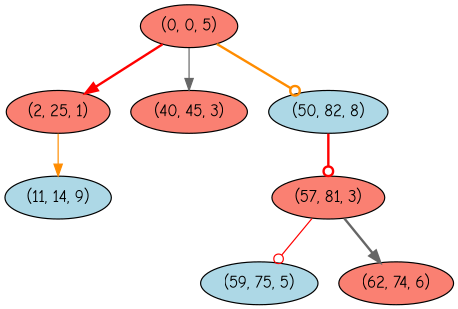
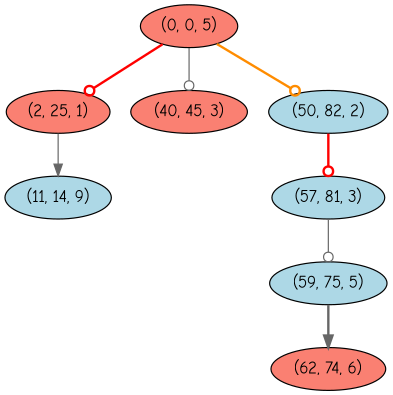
edge "(0, 0, 5)" -> "(40, 45, 3)": arrowhead normal -> odot
edge "(0, 0, 5)" -> "(2, 25, 1)": arrowhead normal -> odot
node "(50, 82, 8)": label "(50, 82, 8)" -> "(50, 82, 2)"
edge "(2, 25, 1)" -> "(11, 14, 9)": color darkorange -> gray40
node "(57, 81, 3)": fillcolor salmon -> lightblue
edge "(57, 81, 3)" -> "(62, 74, 6)": now "(59, 75, 5)" -> "(62, 74, 6)"
edge "(57, 81, 3)" -> "(59, 75, 5)": color red -> gray40
